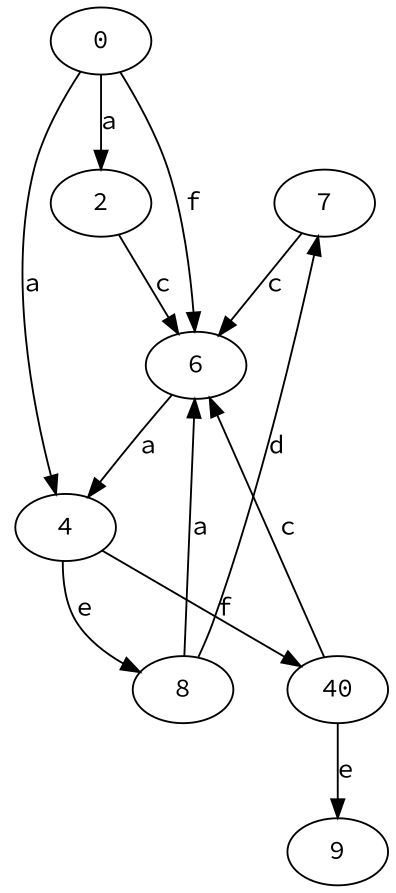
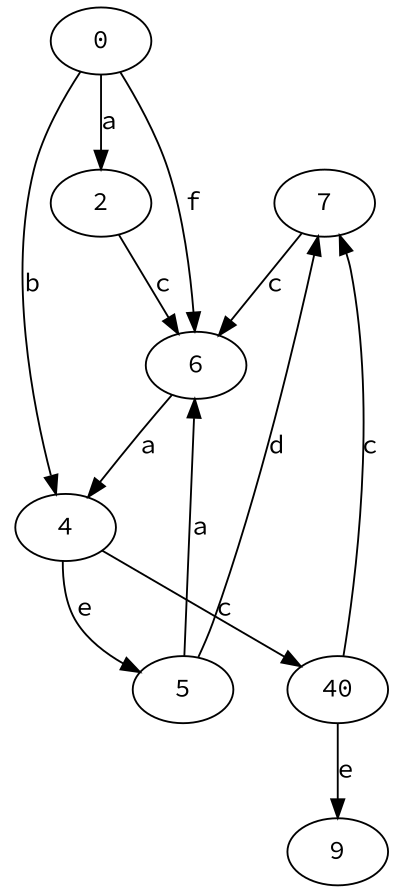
edge "0" -> "4": label "a" -> "b"
edge "40" -> "6": now "40" -> "7"
edge "4" -> "40": label "f" -> "c"
node "8": label "8" -> "5"
